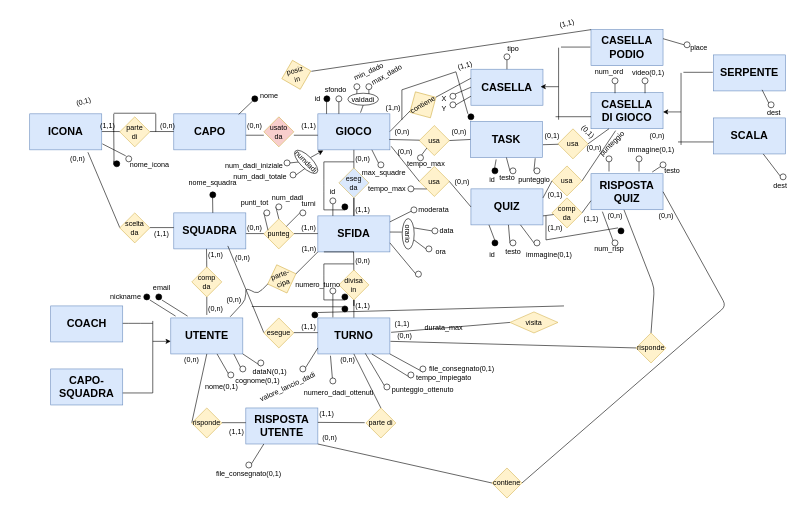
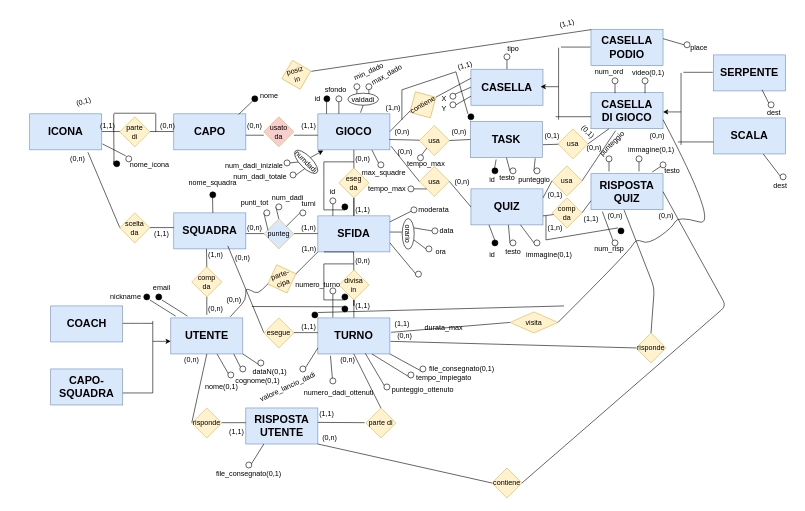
node "eseg da": fillcolor #dae8fc -> #fff2cc
edge "CASELLA DI GIOCO" -- "visita": added
node "punteg": fillcolor #fff2cc -> #dae8fc
